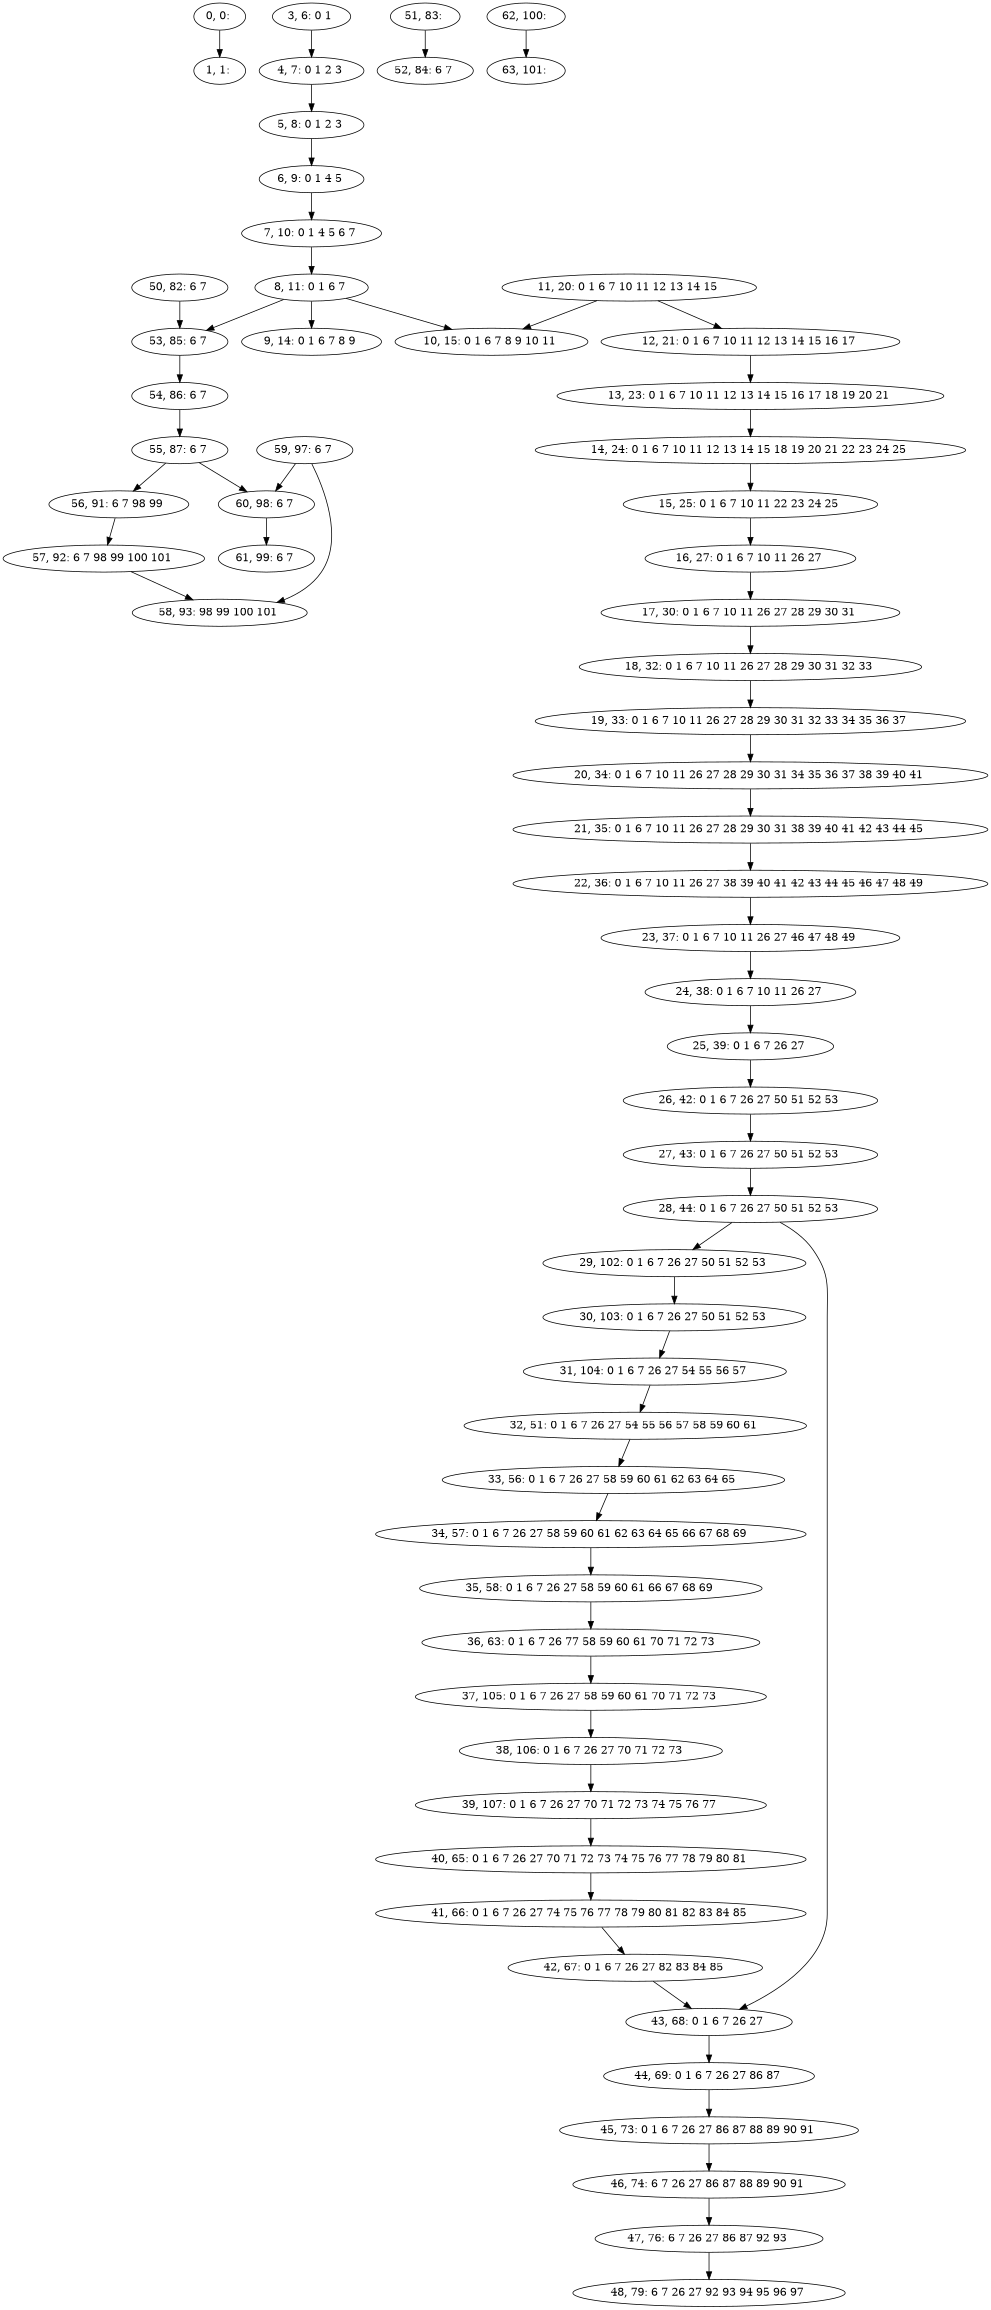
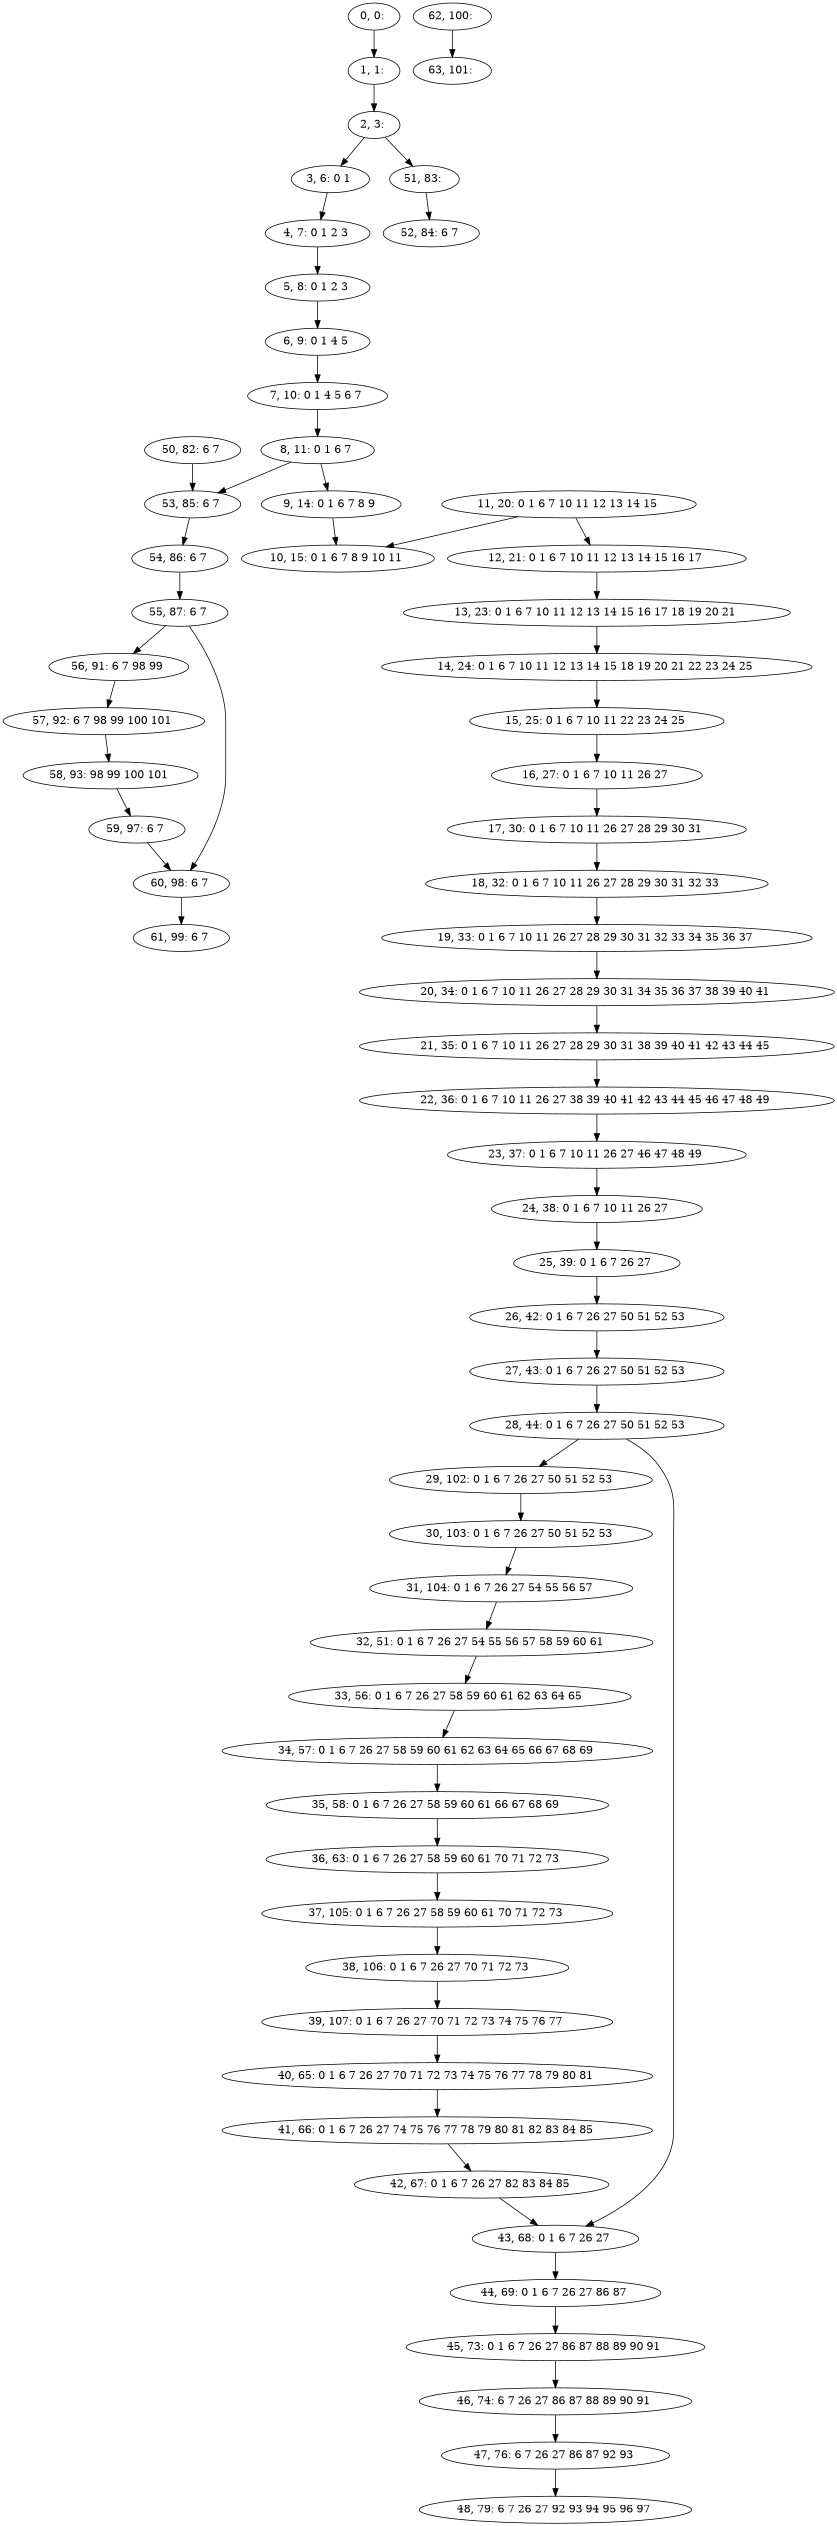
node "2, 3:": added
edge "8, 11: 0 1 6 7" -> "10, 15: 0 1 6 7 8 9 10 11": now "9, 14: 0 1 6 7 8 9" -> "10, 15: 0 1 6 7 8 9 10 11"
edge "59, 97: 6 7" -> "58, 93: 98 99 100 101": reversed
node "36, 63: 0 1 6 7 26 77 58 59 60 61 70 71 72 73": label "36, 63: 0 1 6 7 26 77 58 59 60 61 70 71 72 73" -> "36, 63: 0 1 6 7 26 27 58 59 60 61 70 71 72 73"
